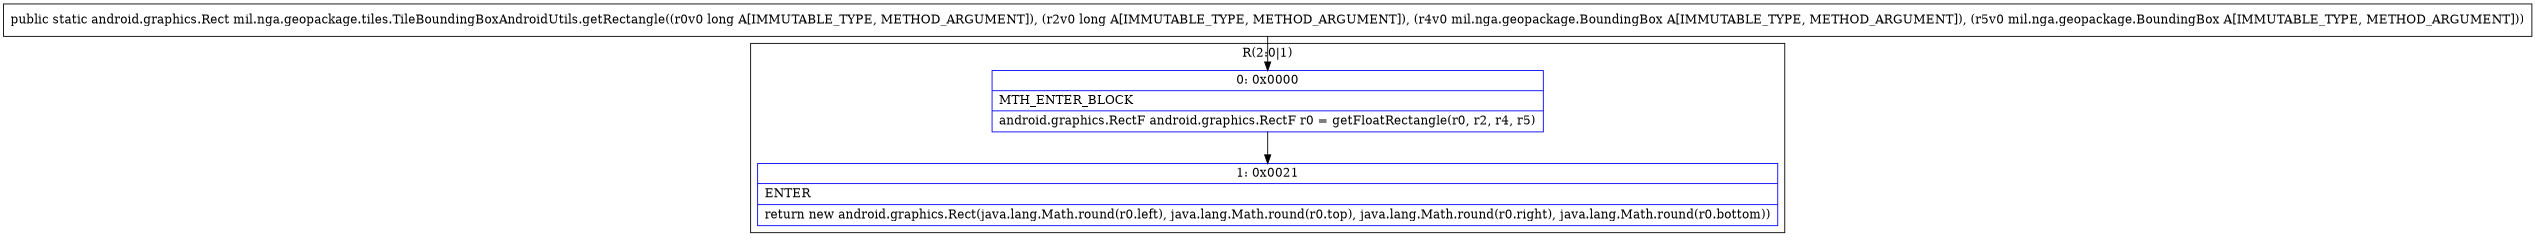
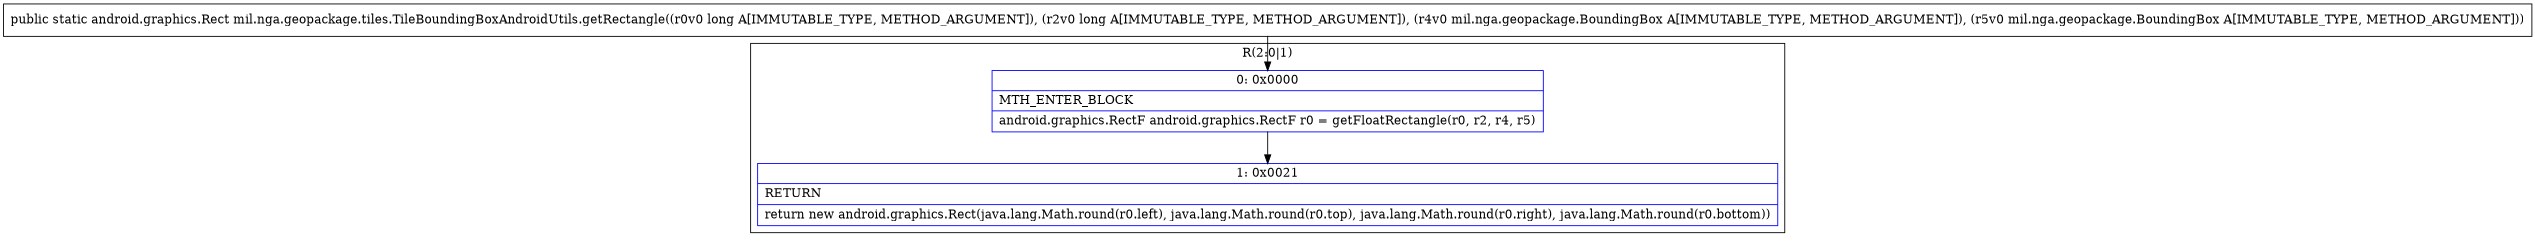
node "1: 0x0021": text "ENTER" -> "RETURN"
